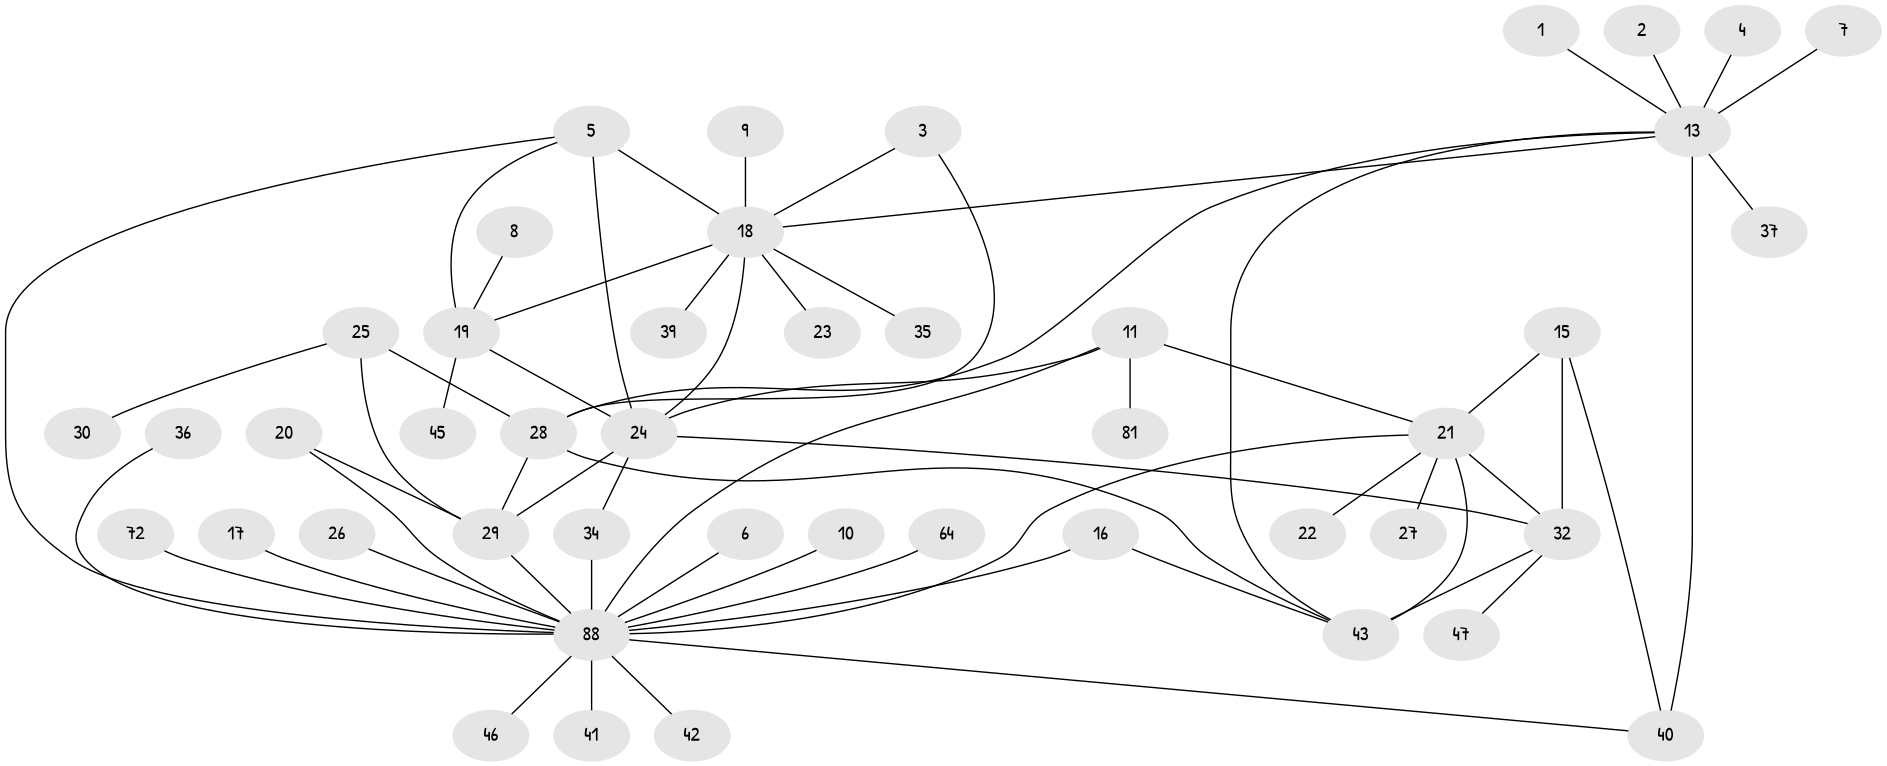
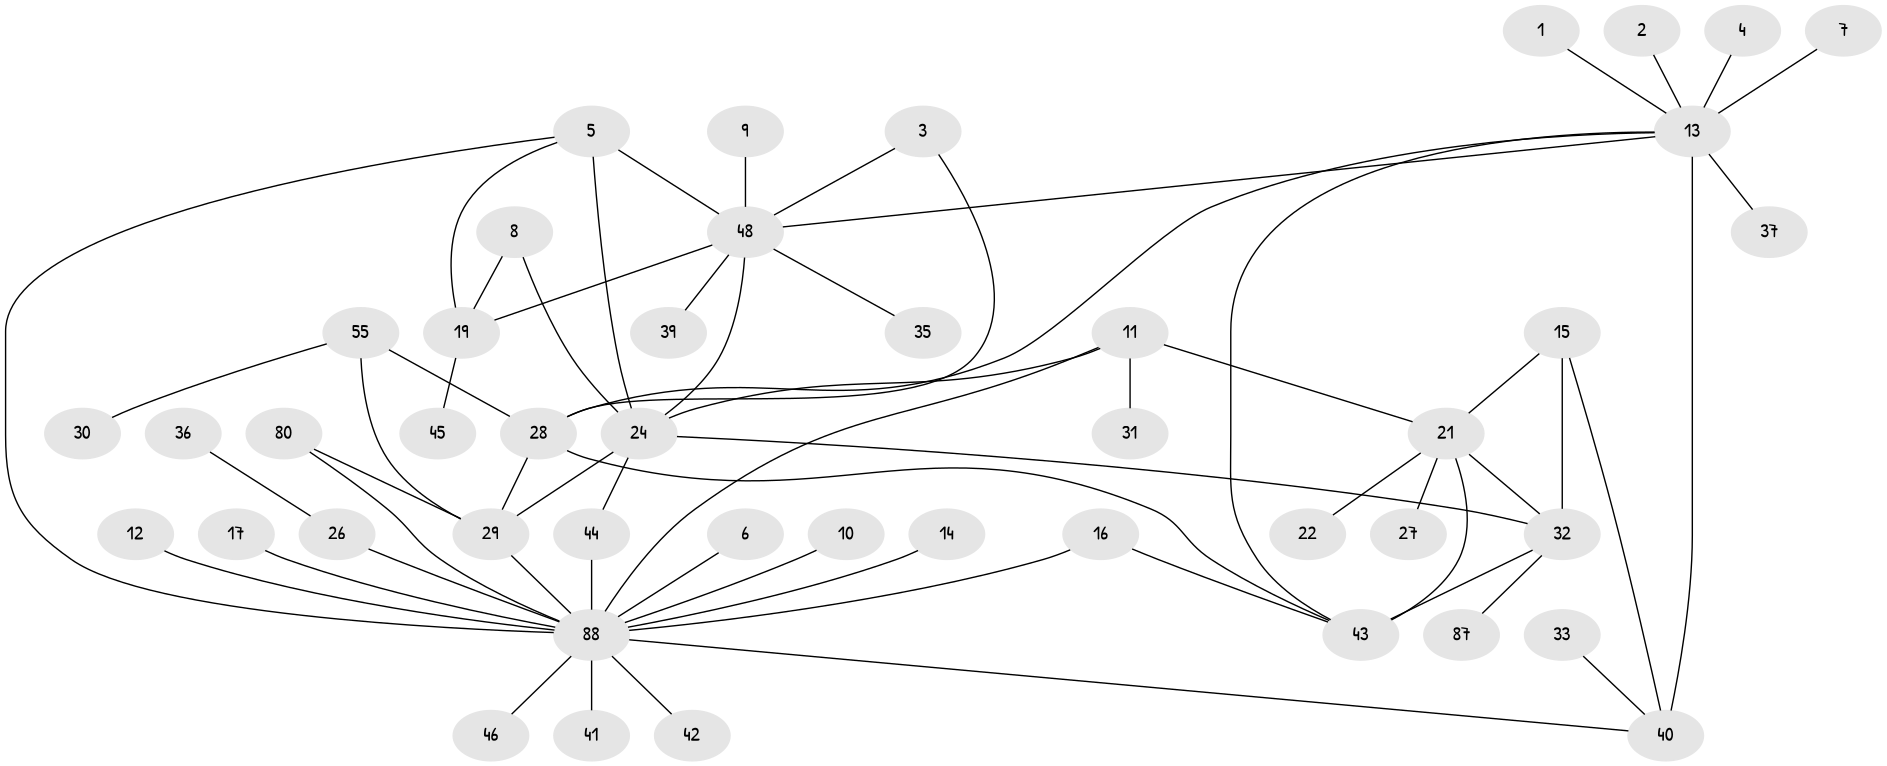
node "18": label "18" -> "48"
node "25": label "25" -> "55"
node "23": removed
edge "19" -- "24": now "8" -- "24"
node "20": label "20" -> "80"
node "81": label "81" -> "31"
node "72": label "72" -> "12"
node "34": label "34" -> "44"
node "64": label "64" -> "14"
edge "21" -- "88": removed
edge "36" -- "88": now "36" -- "26"
node "47": label "47" -> "87"
node "33": added
